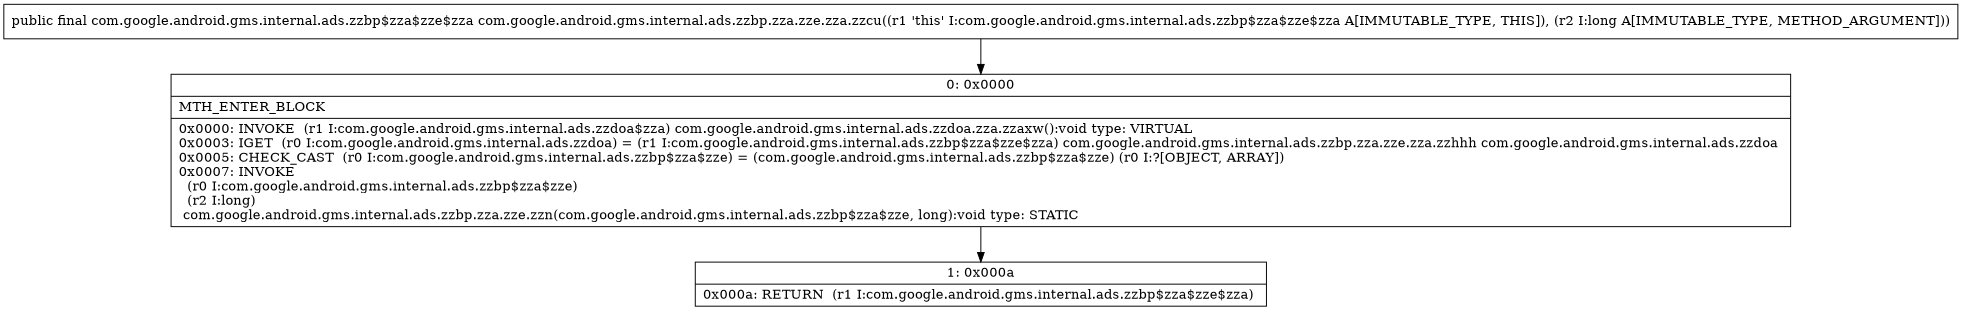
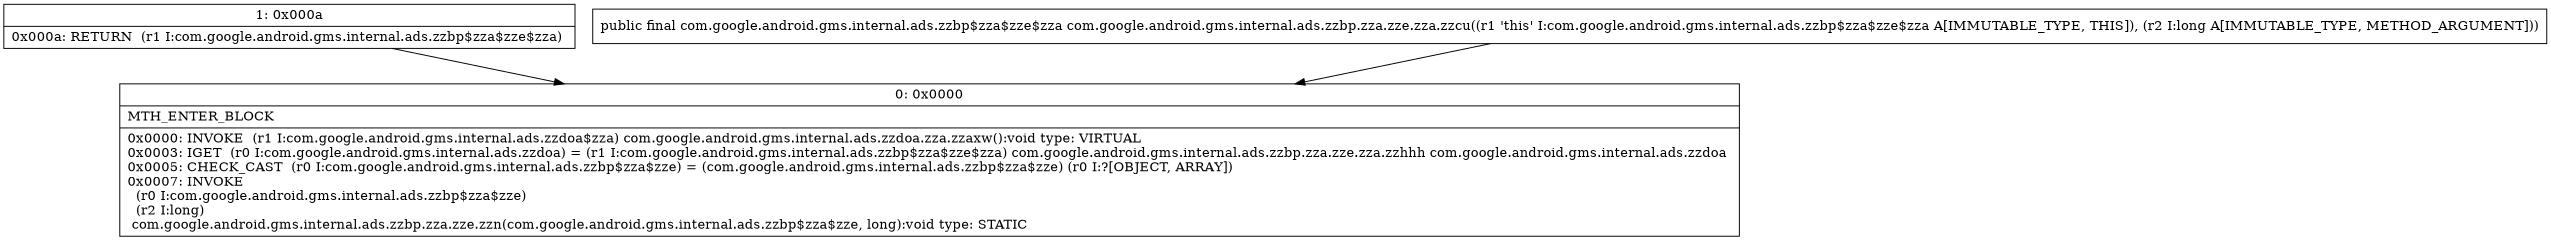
edge "0: 0x0000" -> "1: 0x000a": reversed
